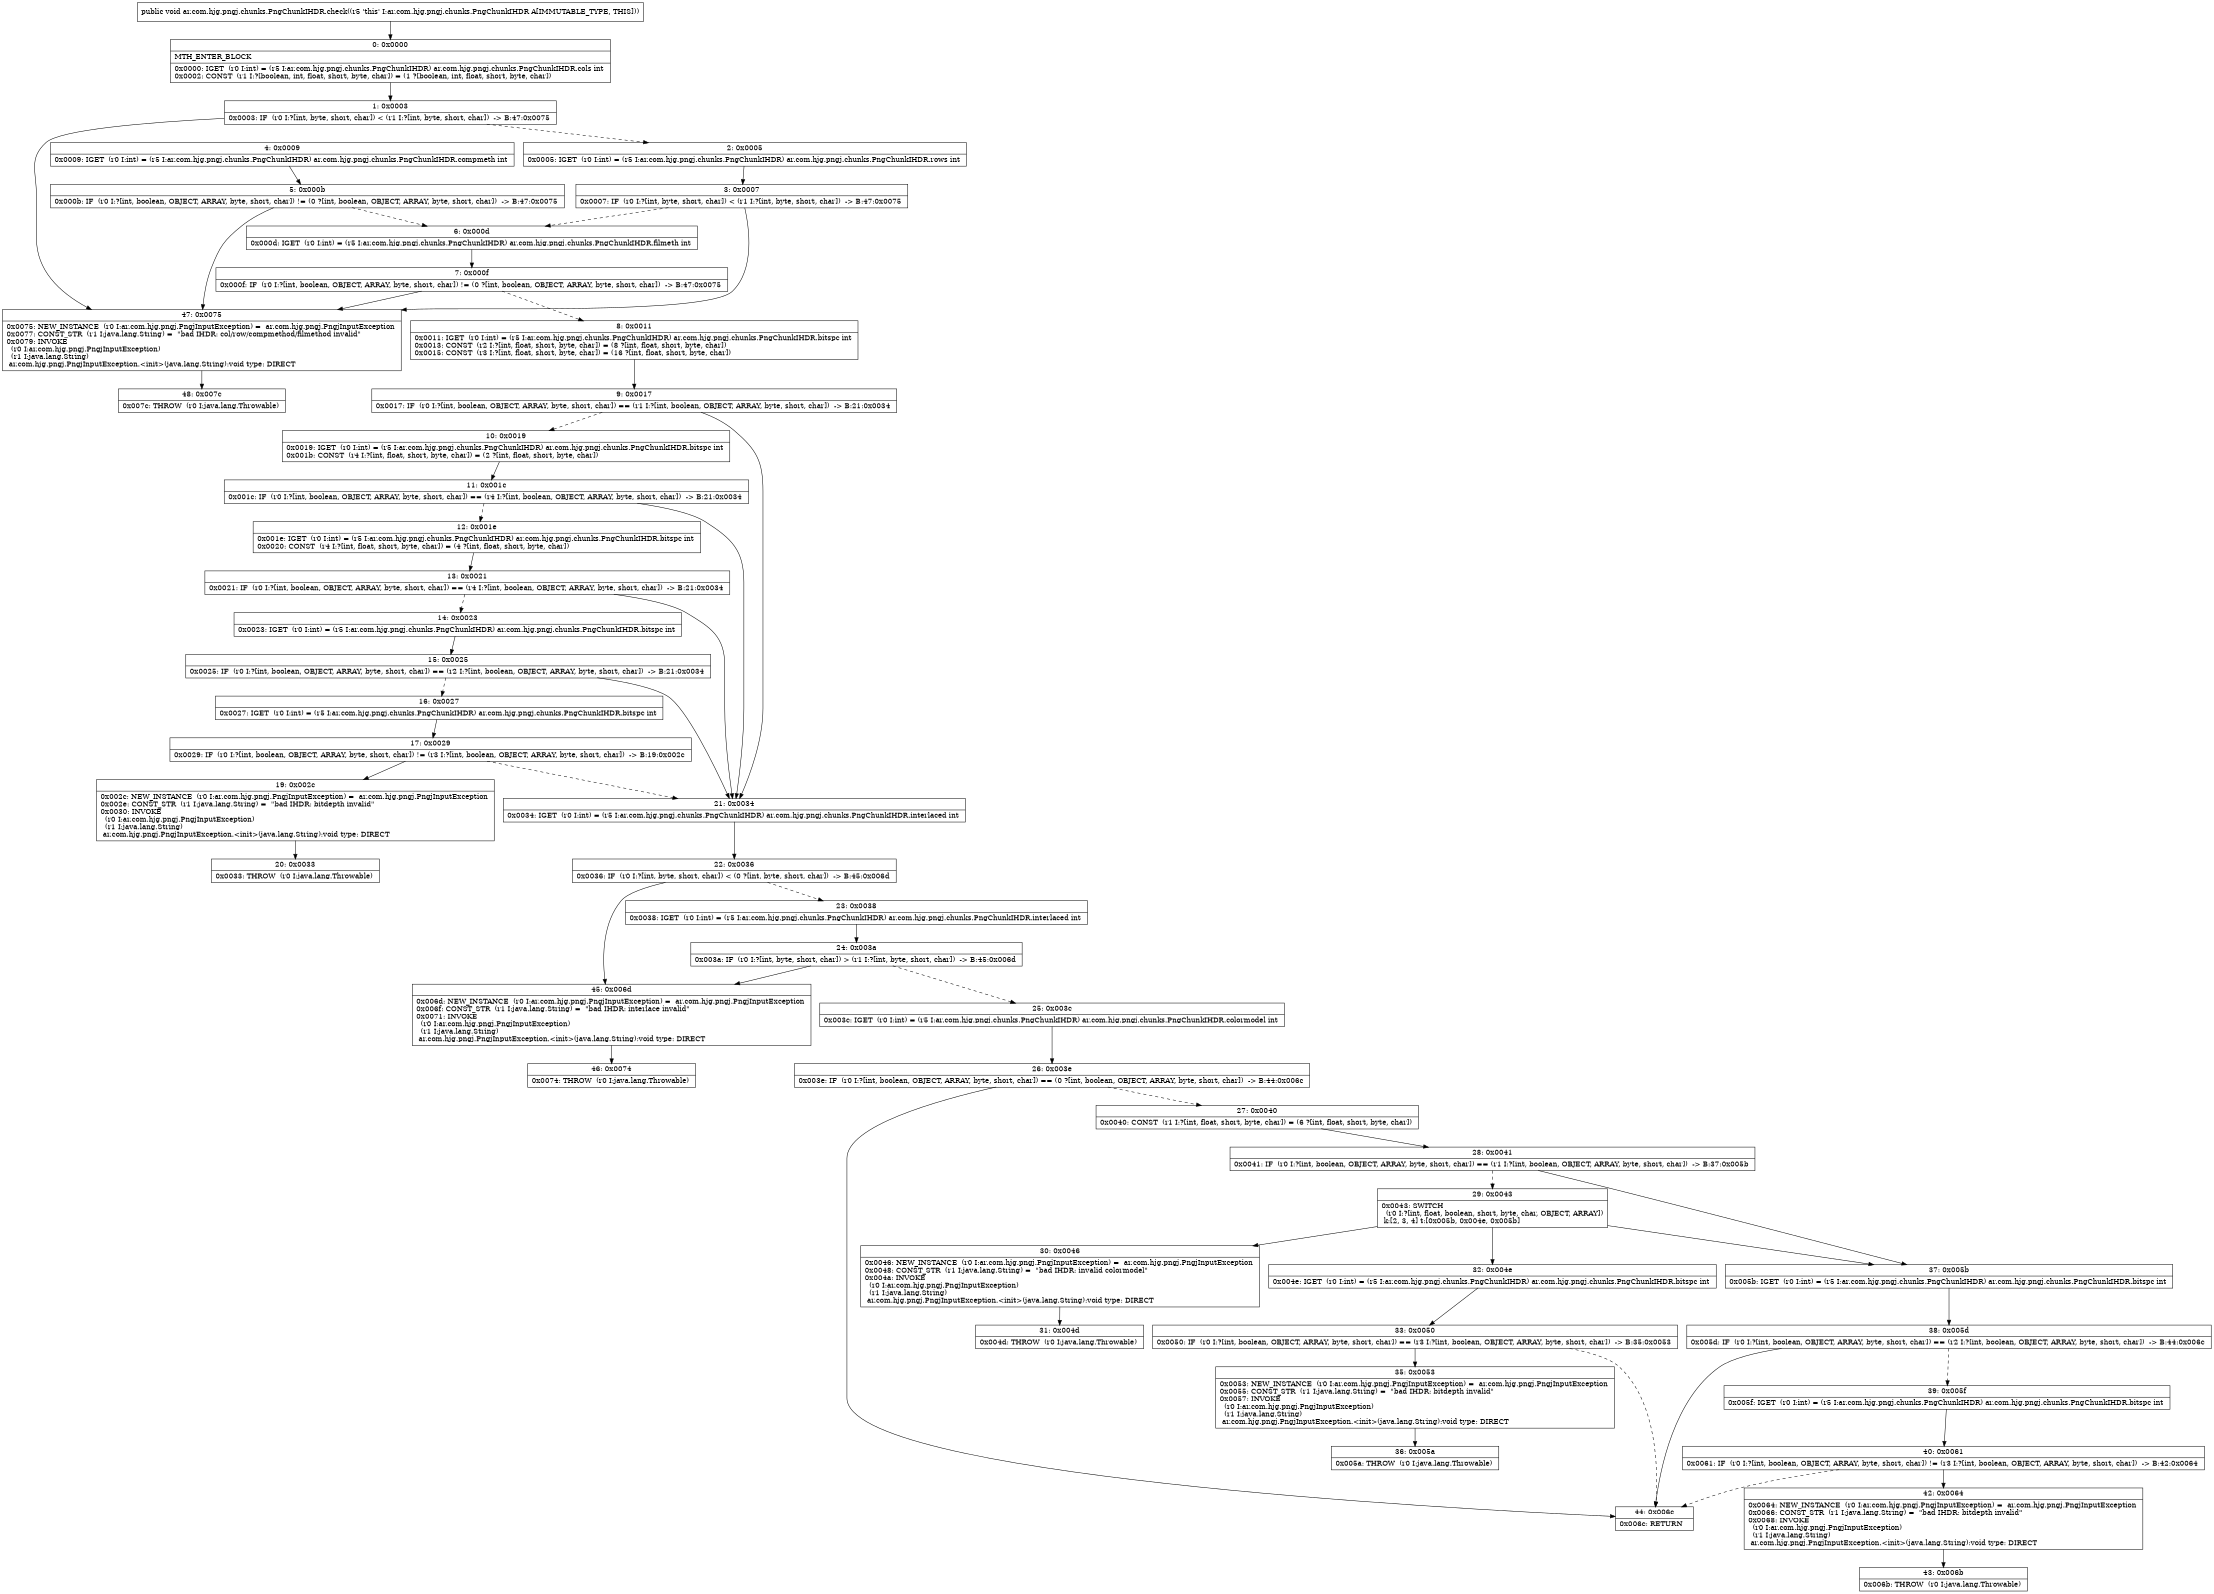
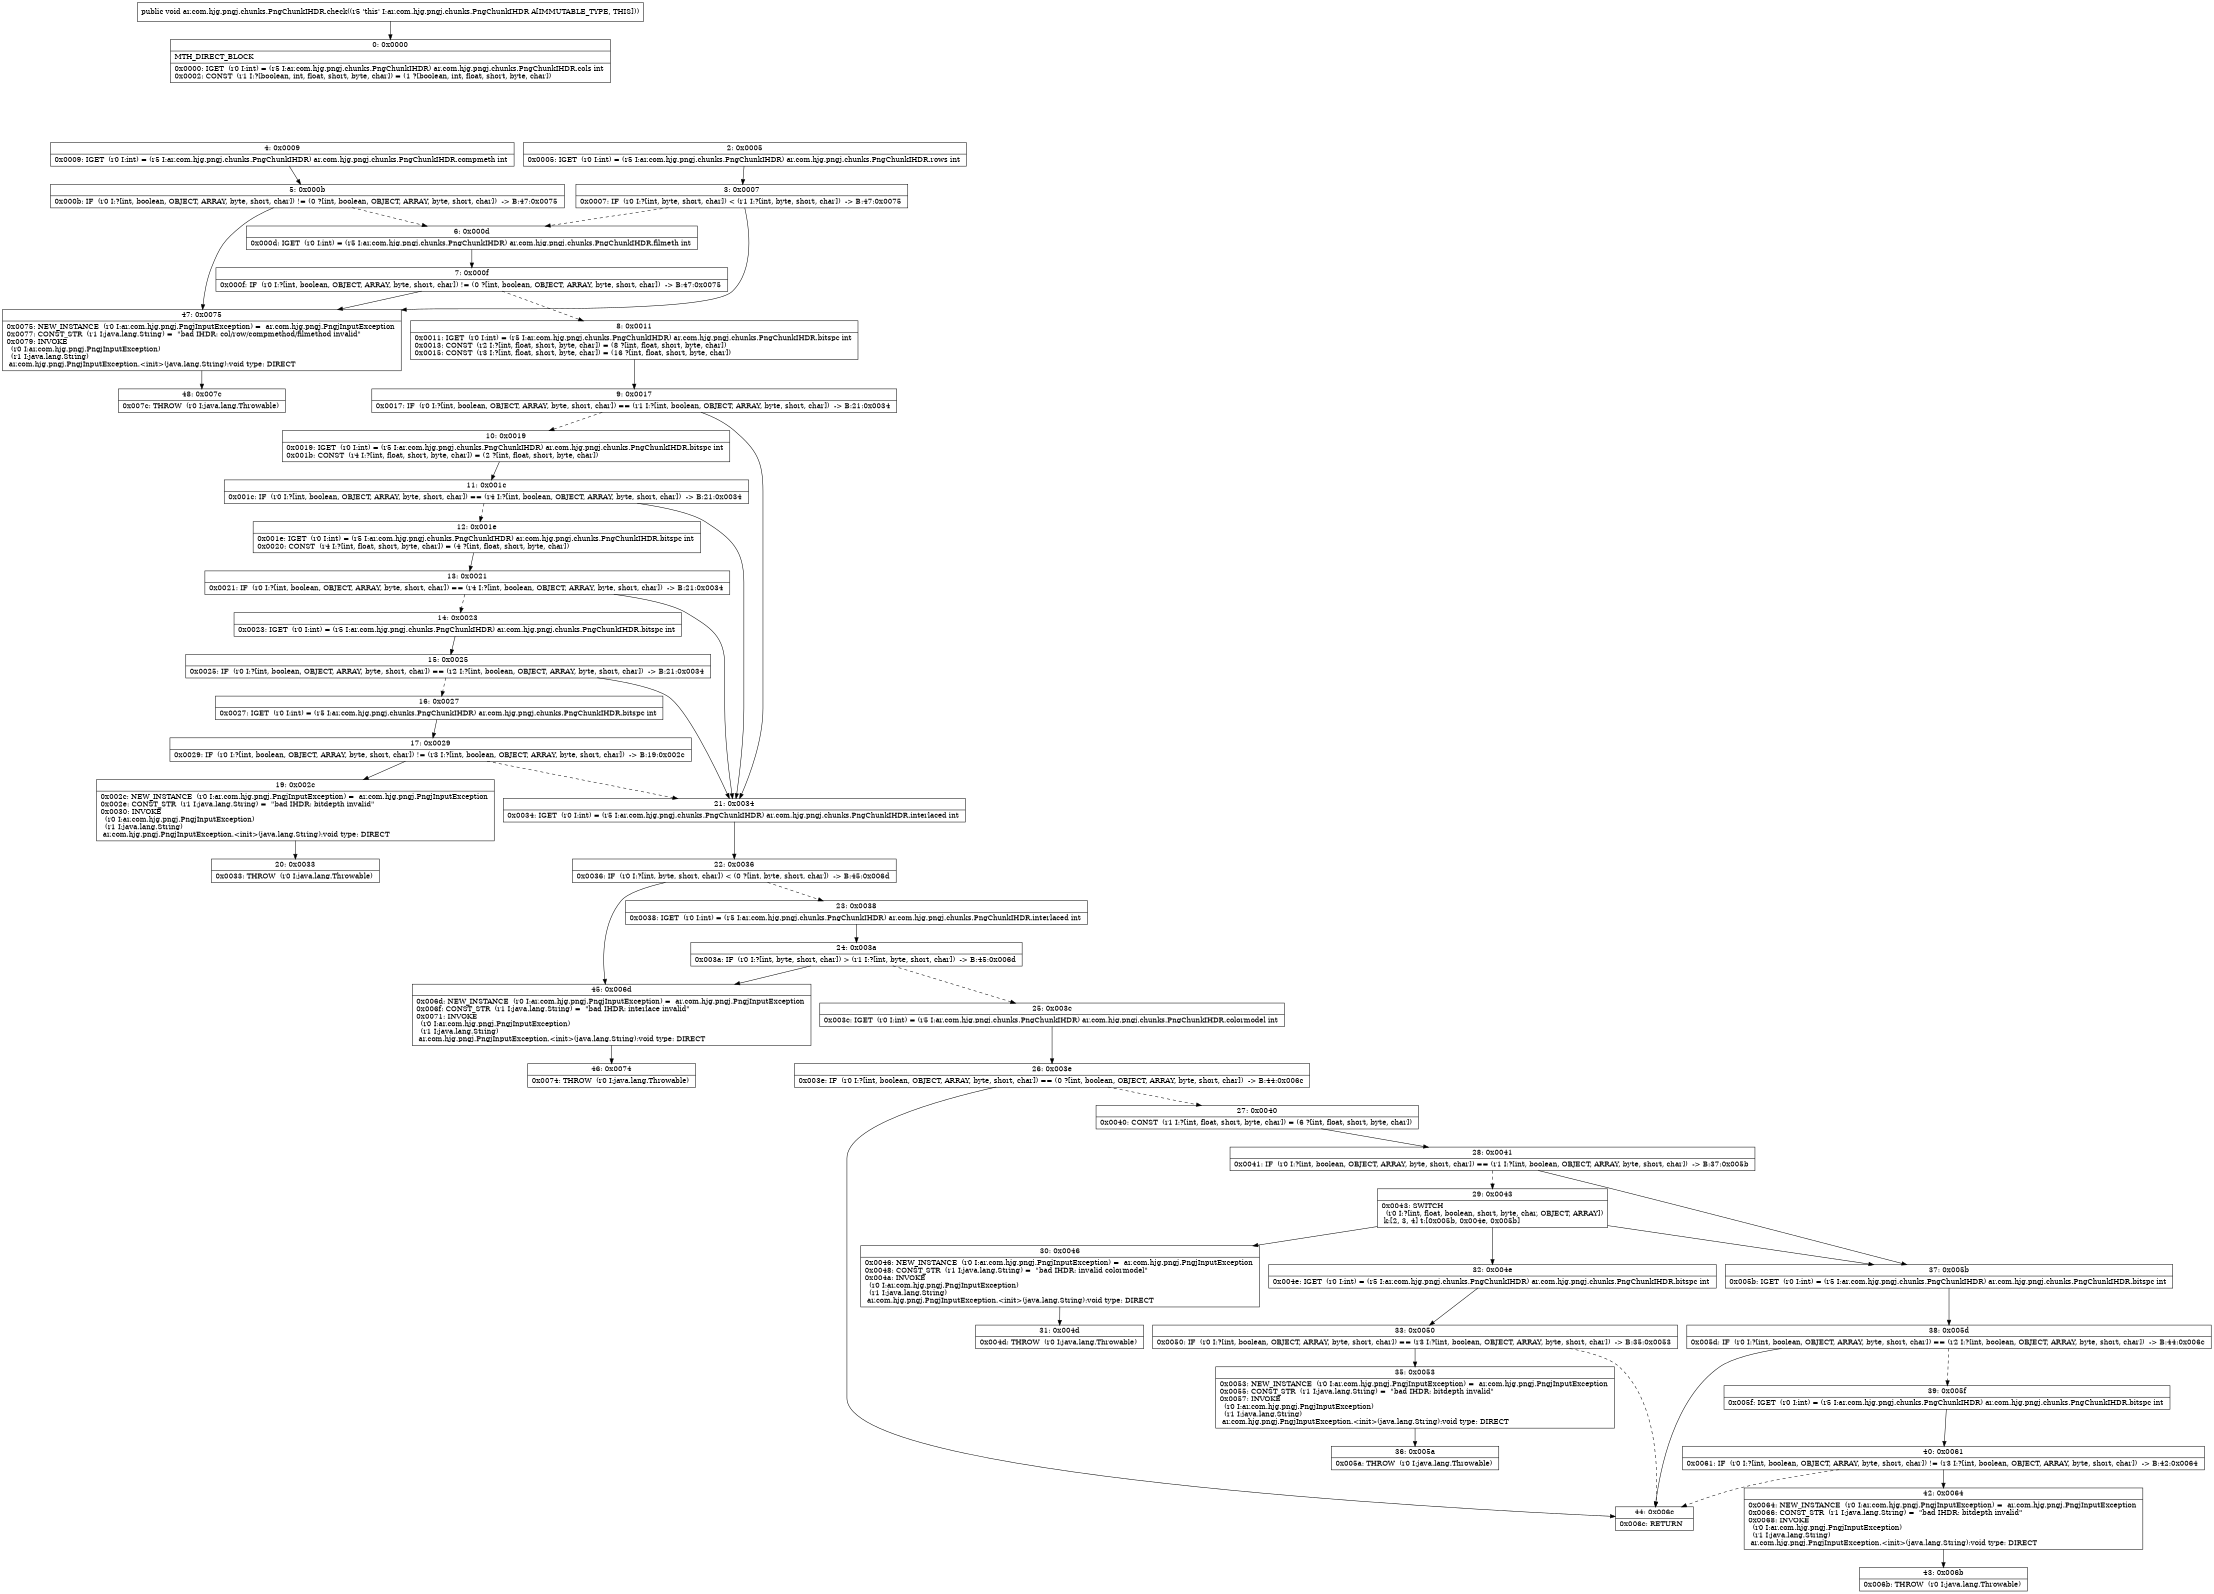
node "0: 0x0000": text "MTH_ENTER_BLOCK" -> "MTH_DIRECT_BLOCK"
node "1: 0x0003": removed
